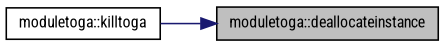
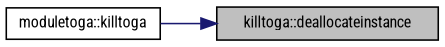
node "moduletoga::deallocateinstance": label "moduletoga::deallocateinstance" -> "killtoga::deallocateinstance"
